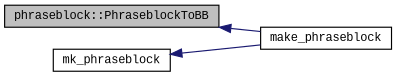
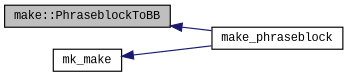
node "phraseblock::PhraseblockToBB": label "phraseblock::PhraseblockToBB" -> "make::PhraseblockToBB"
node "mk_phraseblock": label "mk_phraseblock" -> "mk_make"
